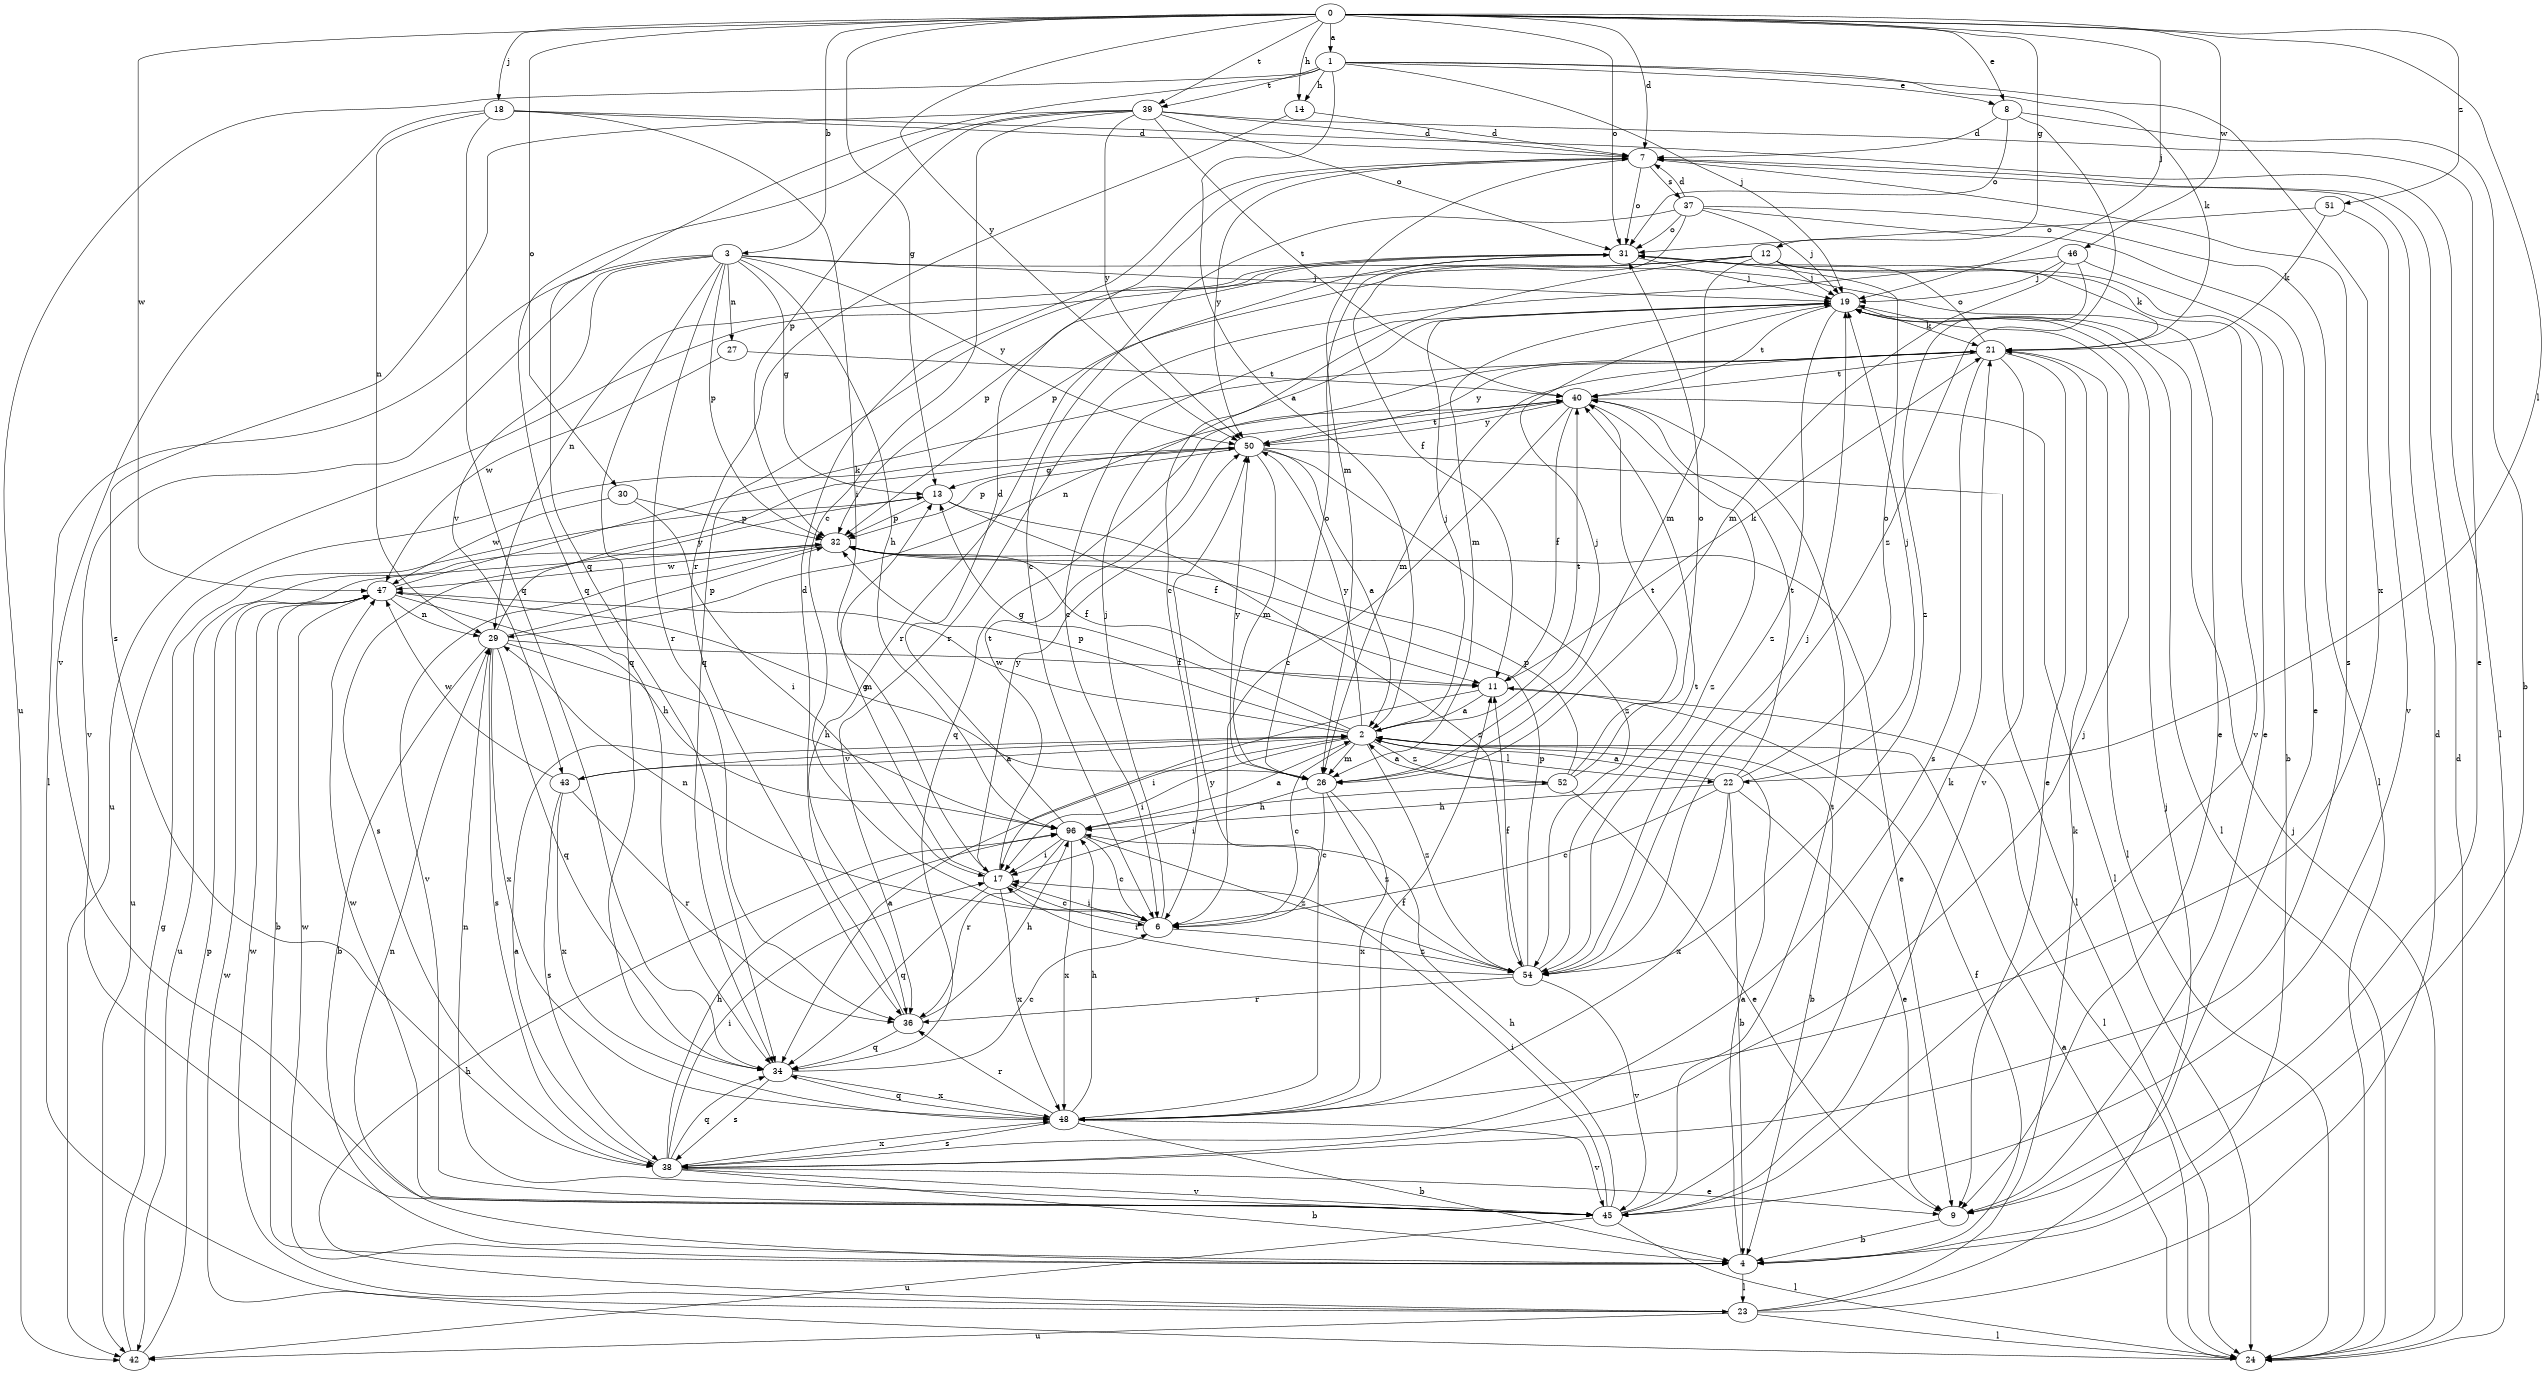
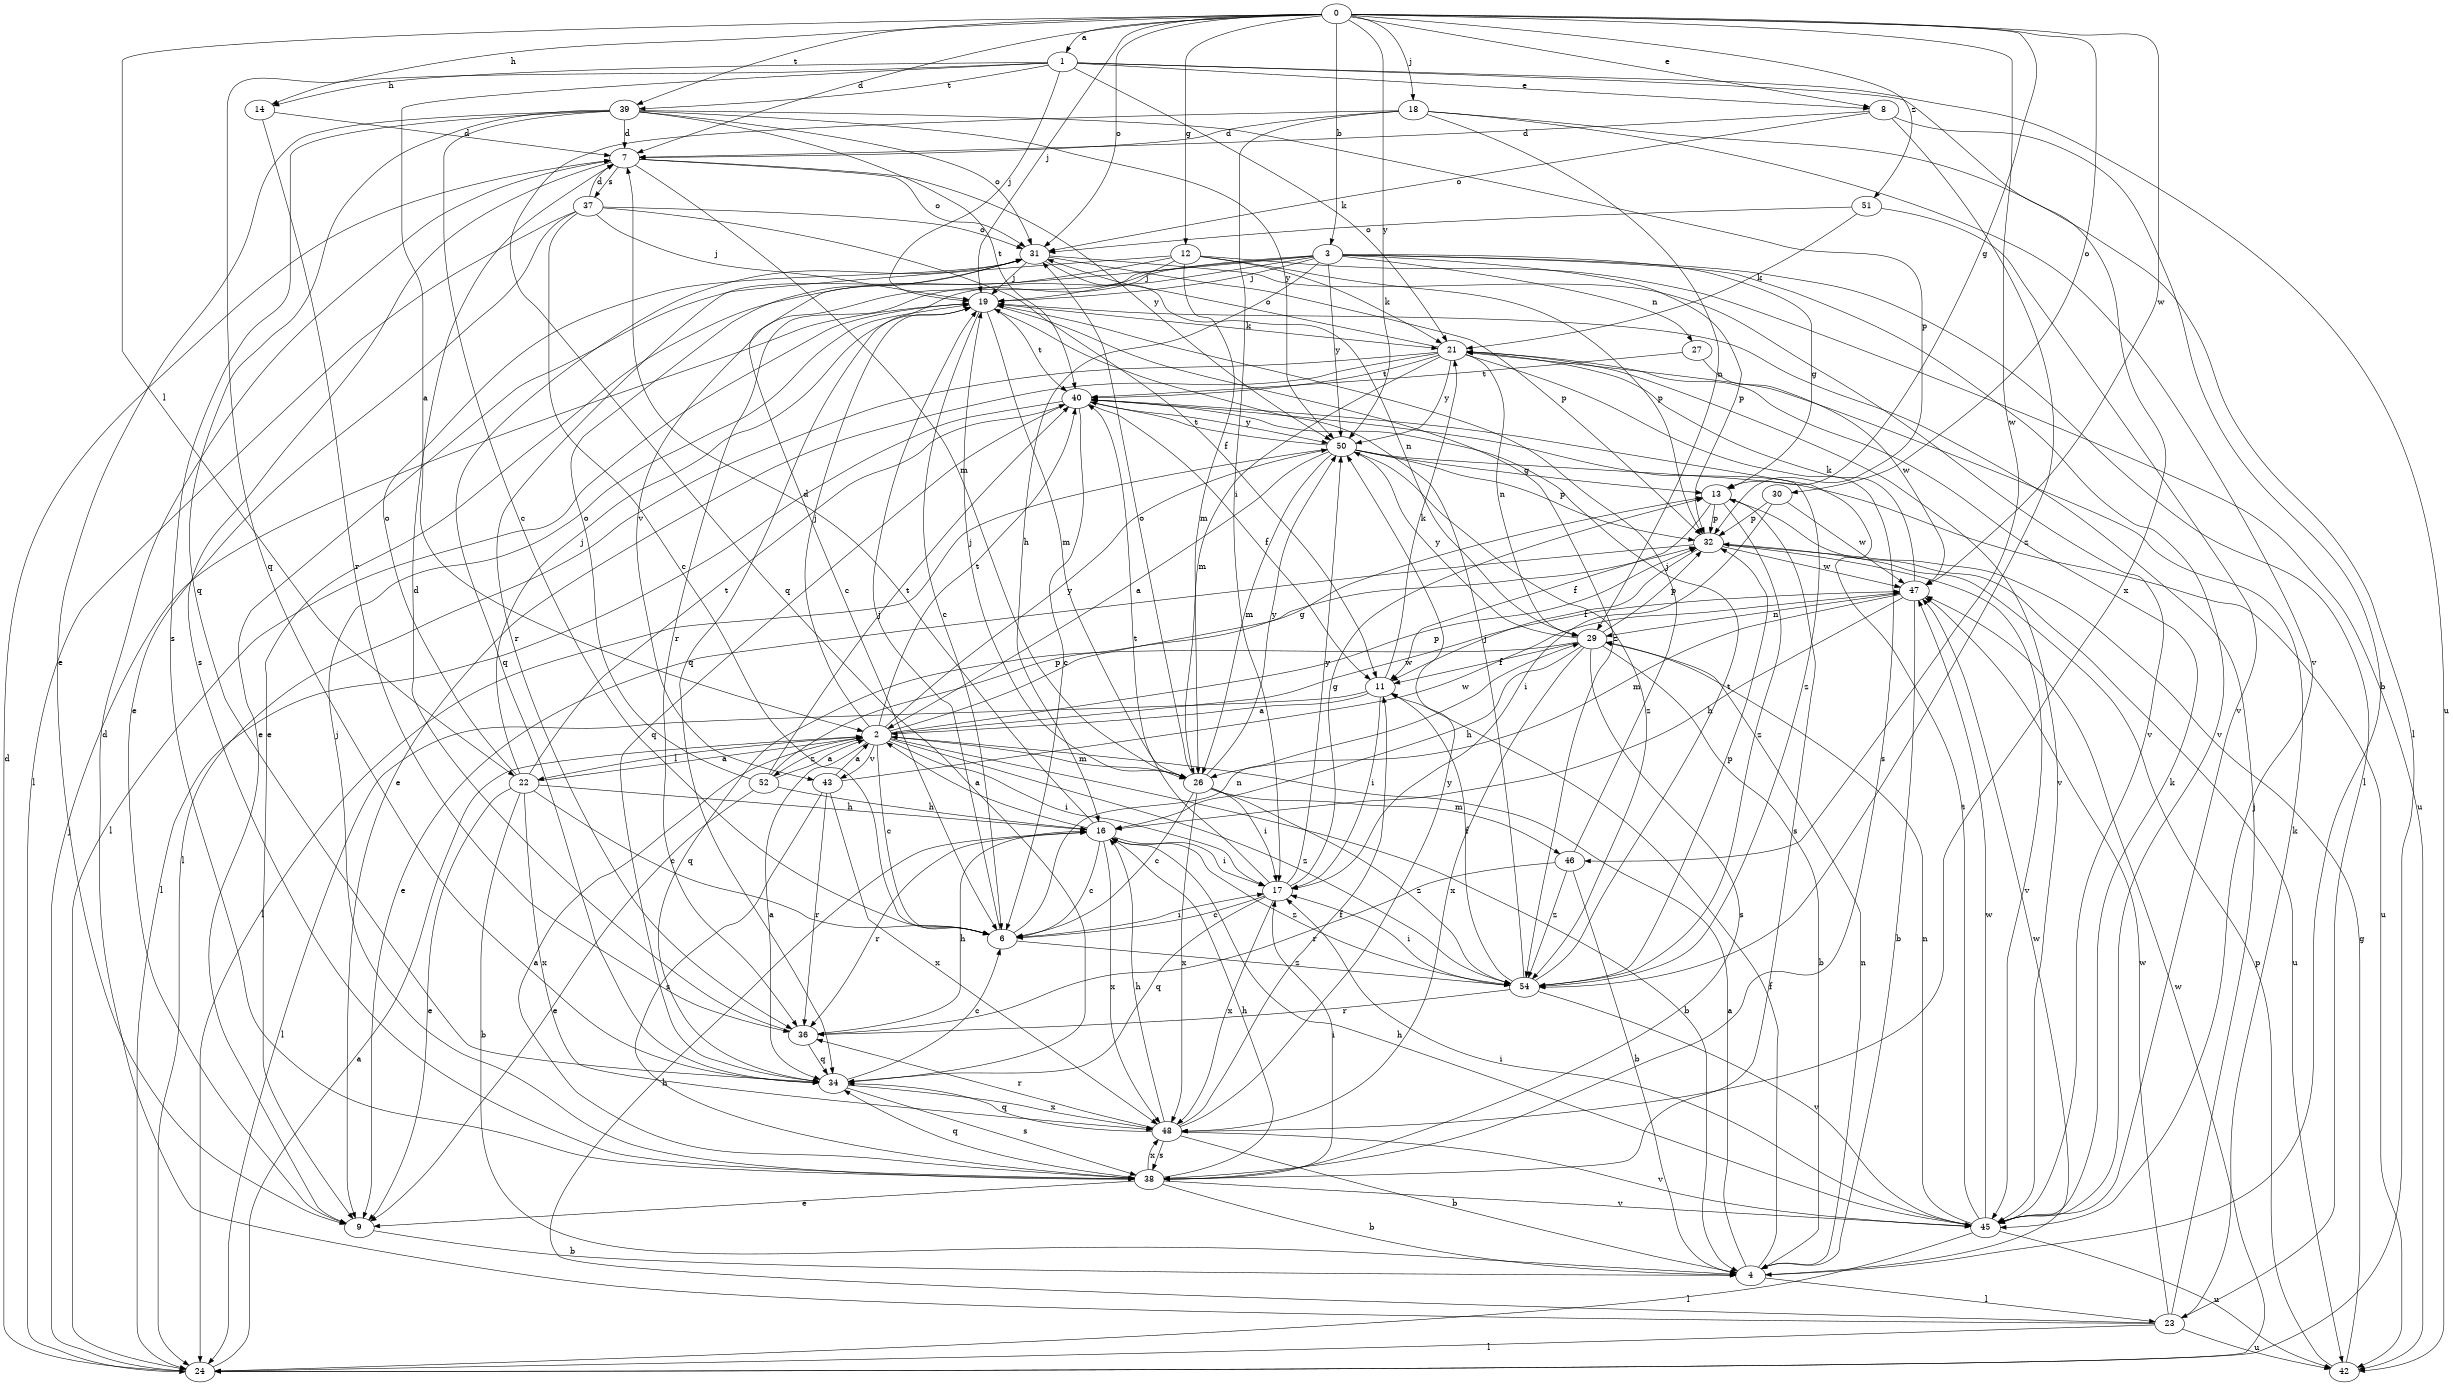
edge "46" -> "26": reversed
node "96": label "96" -> "16"
